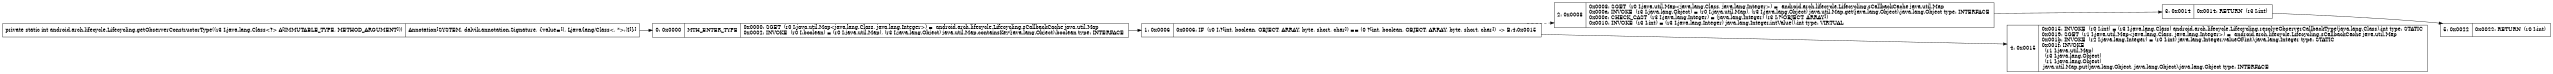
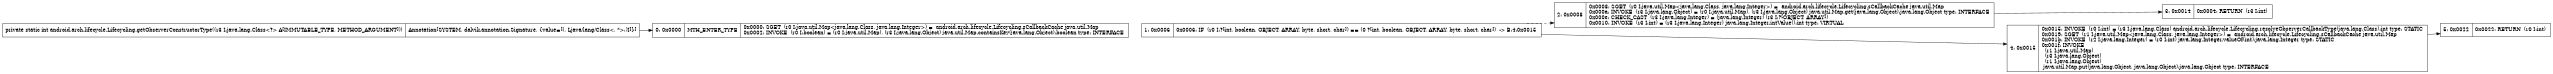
node "3: 0x0014": text "0x0014: RETURN  (r3 I:int)" -> "0x0004: RETURN  (r3 I:int)"
edge "3: 0x0014" -> "5: 0x0022": now "4: 0x0015" -> "5: 0x0022"
edge "0: 0x0000" -> "1: 0x0006": removed
